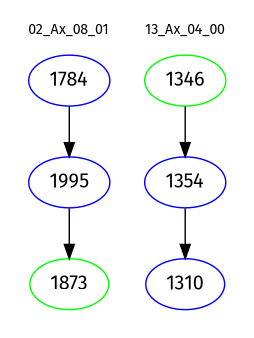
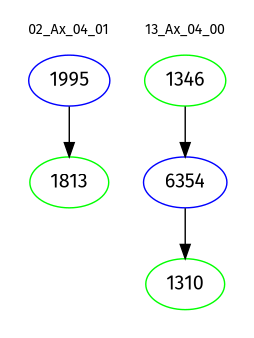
cluster "02_Ax_08_01": label "02_Ax_08_01" -> "02_Ax_04_01"
node "1784": removed
node "1354": label "1354" -> "6354"
node "1873": label "1873" -> "1813"
node "1310": color blue -> green
